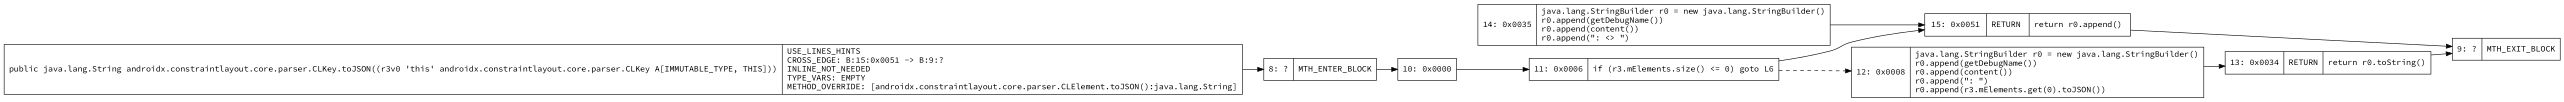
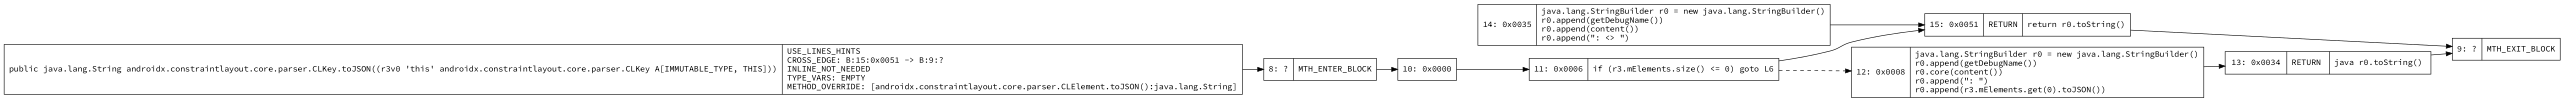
node "15: 0x0051": text "return r0.append()" -> "return r0.toString()"
node "13: 0x0034": text "return r0.toString()" -> "java r0.toString()"
node "12: 0x0008": text "r0.append(content())" -> "r0.core(content())"
